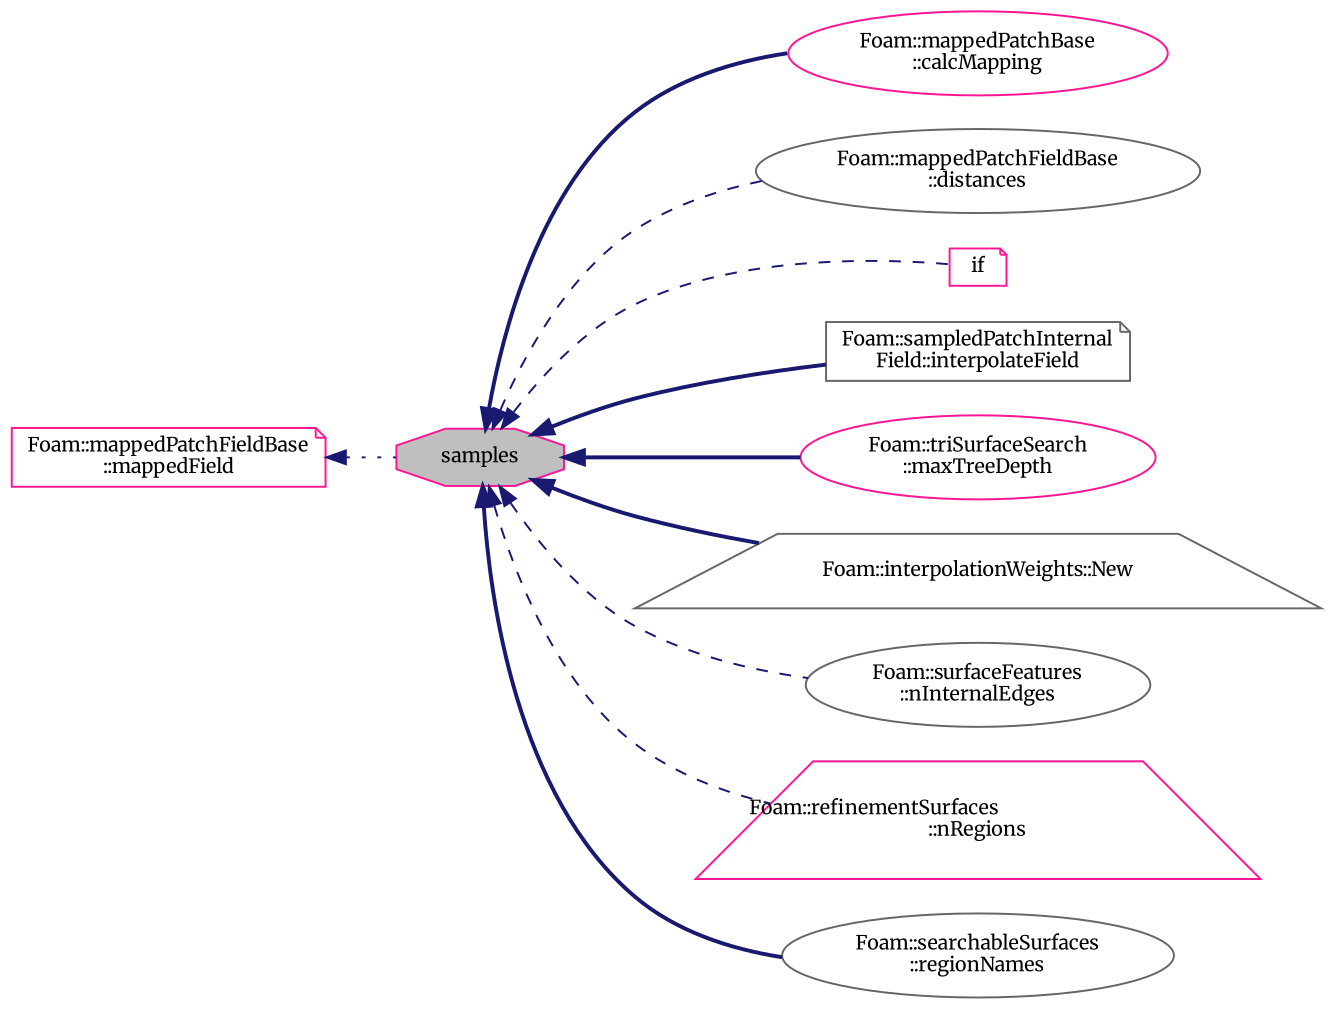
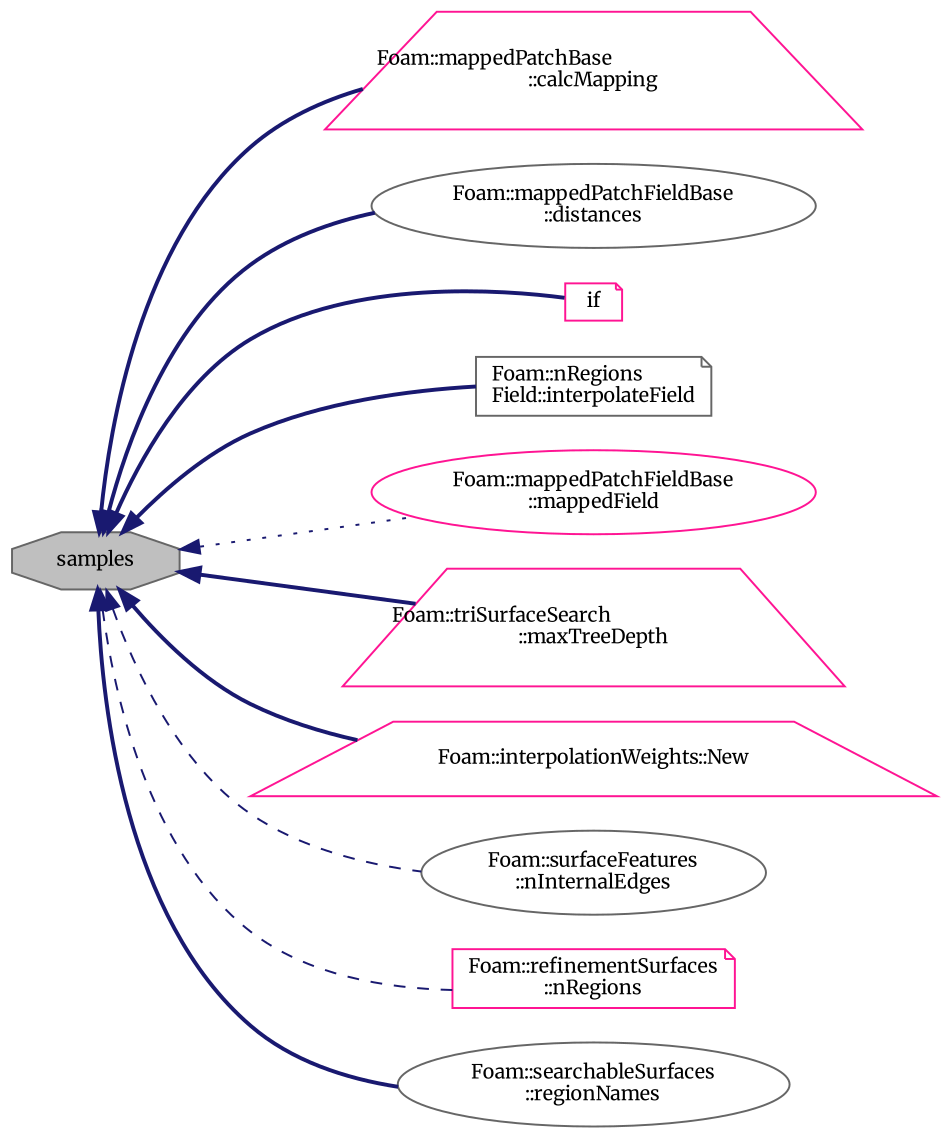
node "Foam::mappedPatchBase ::calcMapping": shape ellipse -> trapezium
edge "Foam::mappedPatchFieldBase ::distances" -> "samples": style dashed -> bold
edge "if" -> "samples": style dashed -> bold
node "Foam::sampledPatchInternal Field::interpolateField": label "Foam::sampledPatchInternal Field::interpolateField" -> "Foam::nRegions Field::interpolateField"
node "Foam::mappedPatchFieldBase ::mappedField": shape note -> ellipse
edge "samples" -> "Foam::mappedPatchFieldBase ::mappedField": reversed
node "samples": color deeppink -> gray40
node "Foam::triSurfaceSearch ::maxTreeDepth": shape ellipse -> trapezium
node "Foam::interpolationWeights::New": color gray40 -> deeppink
node "Foam::refinementSurfaces ::nRegions": shape trapezium -> note
